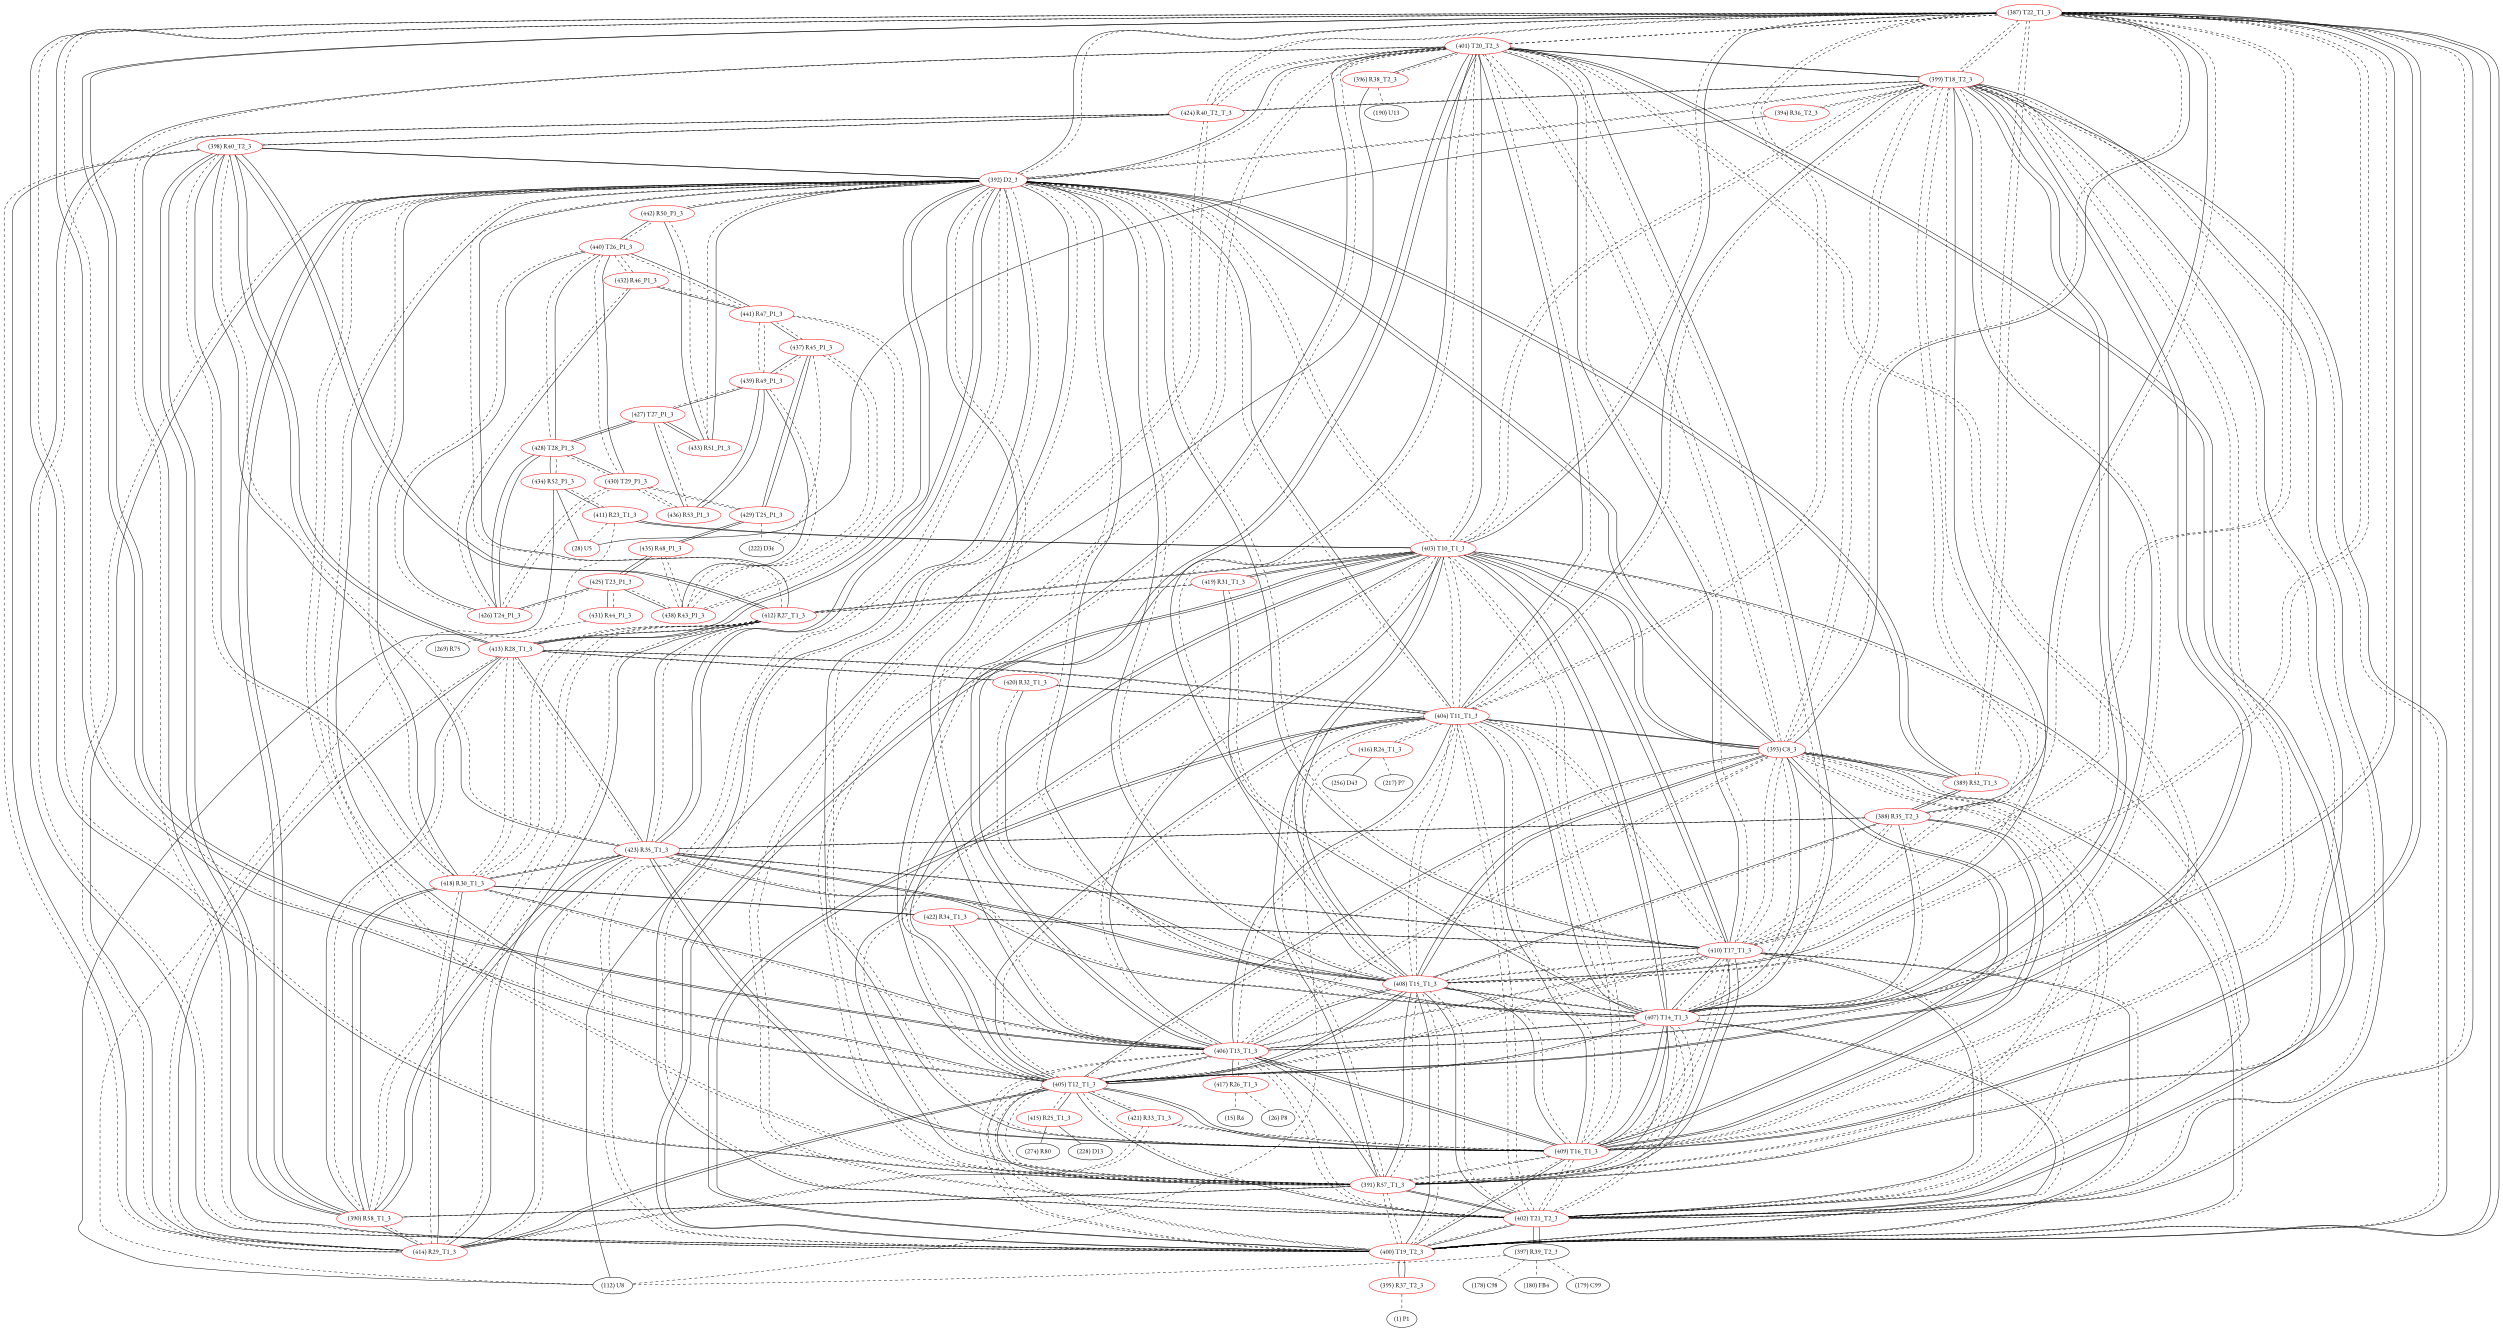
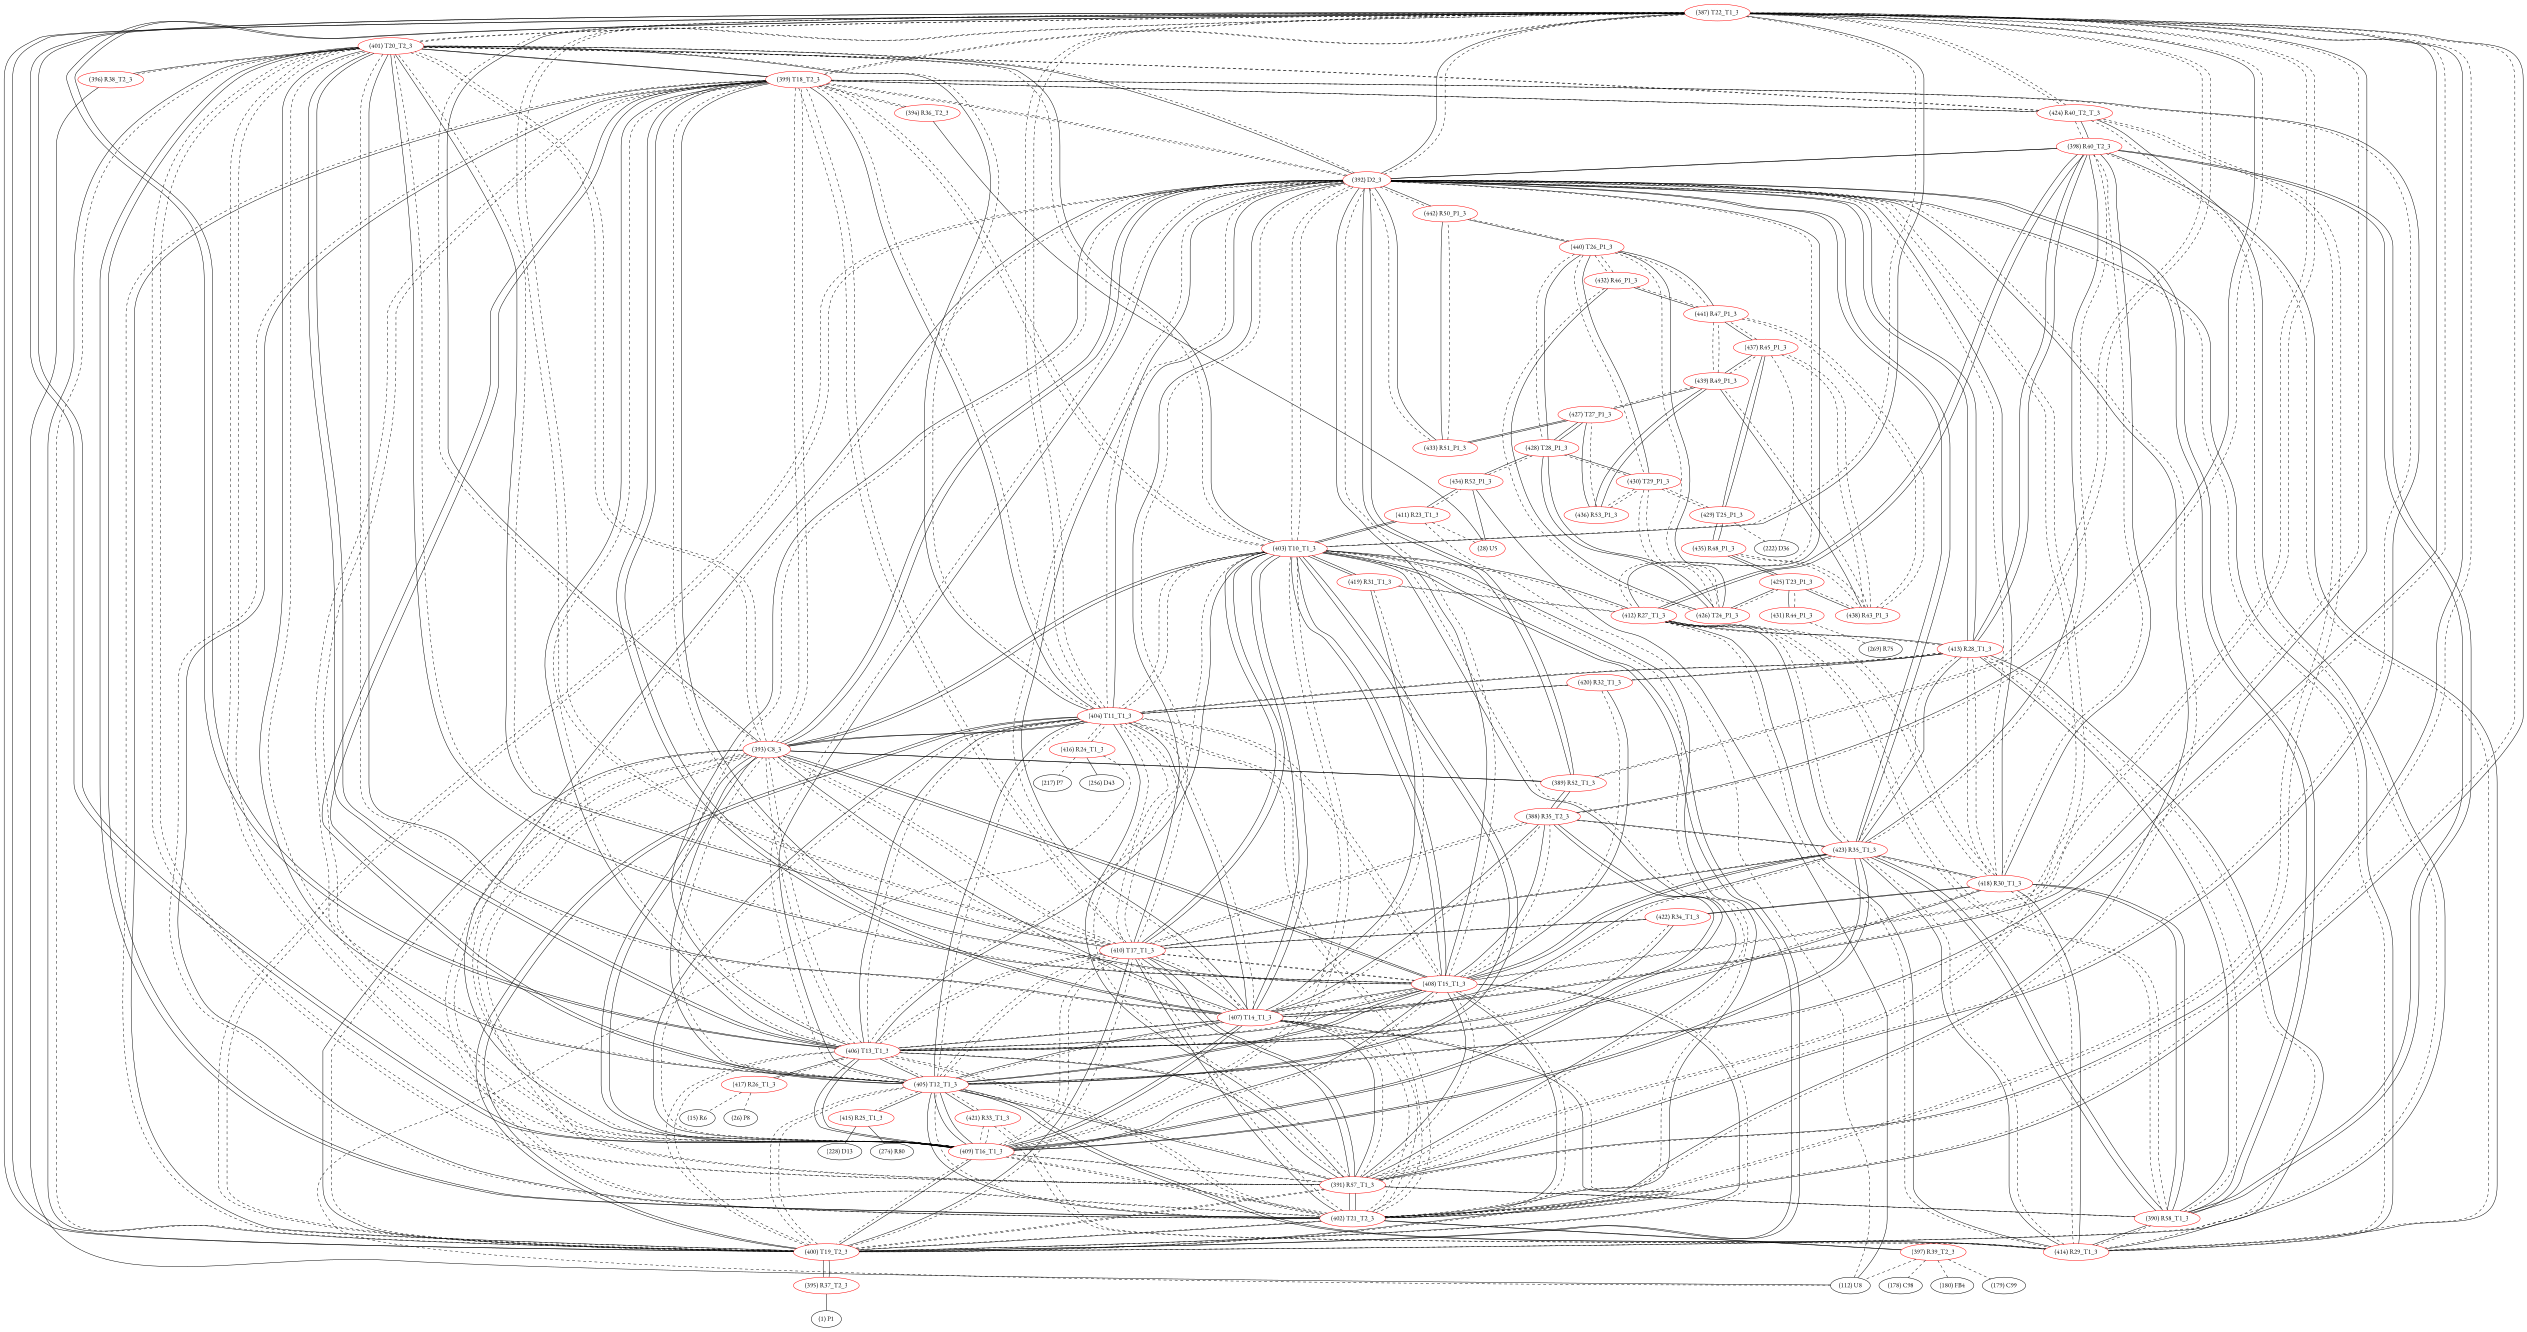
node "(190) U13": removed
node "(397) R39_T2_3": color black -> red
edge "(395) R37_T2_3" -- "(1) P1": style dashed -> solid
